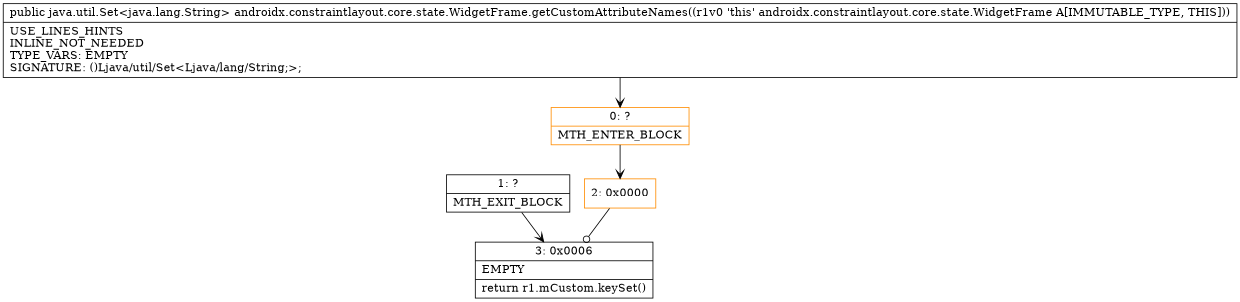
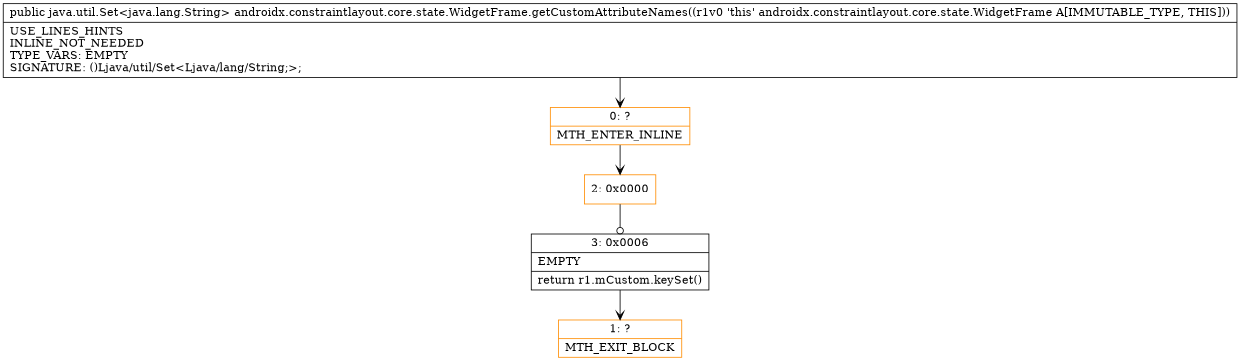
node "0: ?": text "MTH_ENTER_BLOCK" -> "MTH_ENTER_INLINE"
node "1: ?": color black -> darkorange
edge "1: ?" -> "3: 0x0006": reversed
